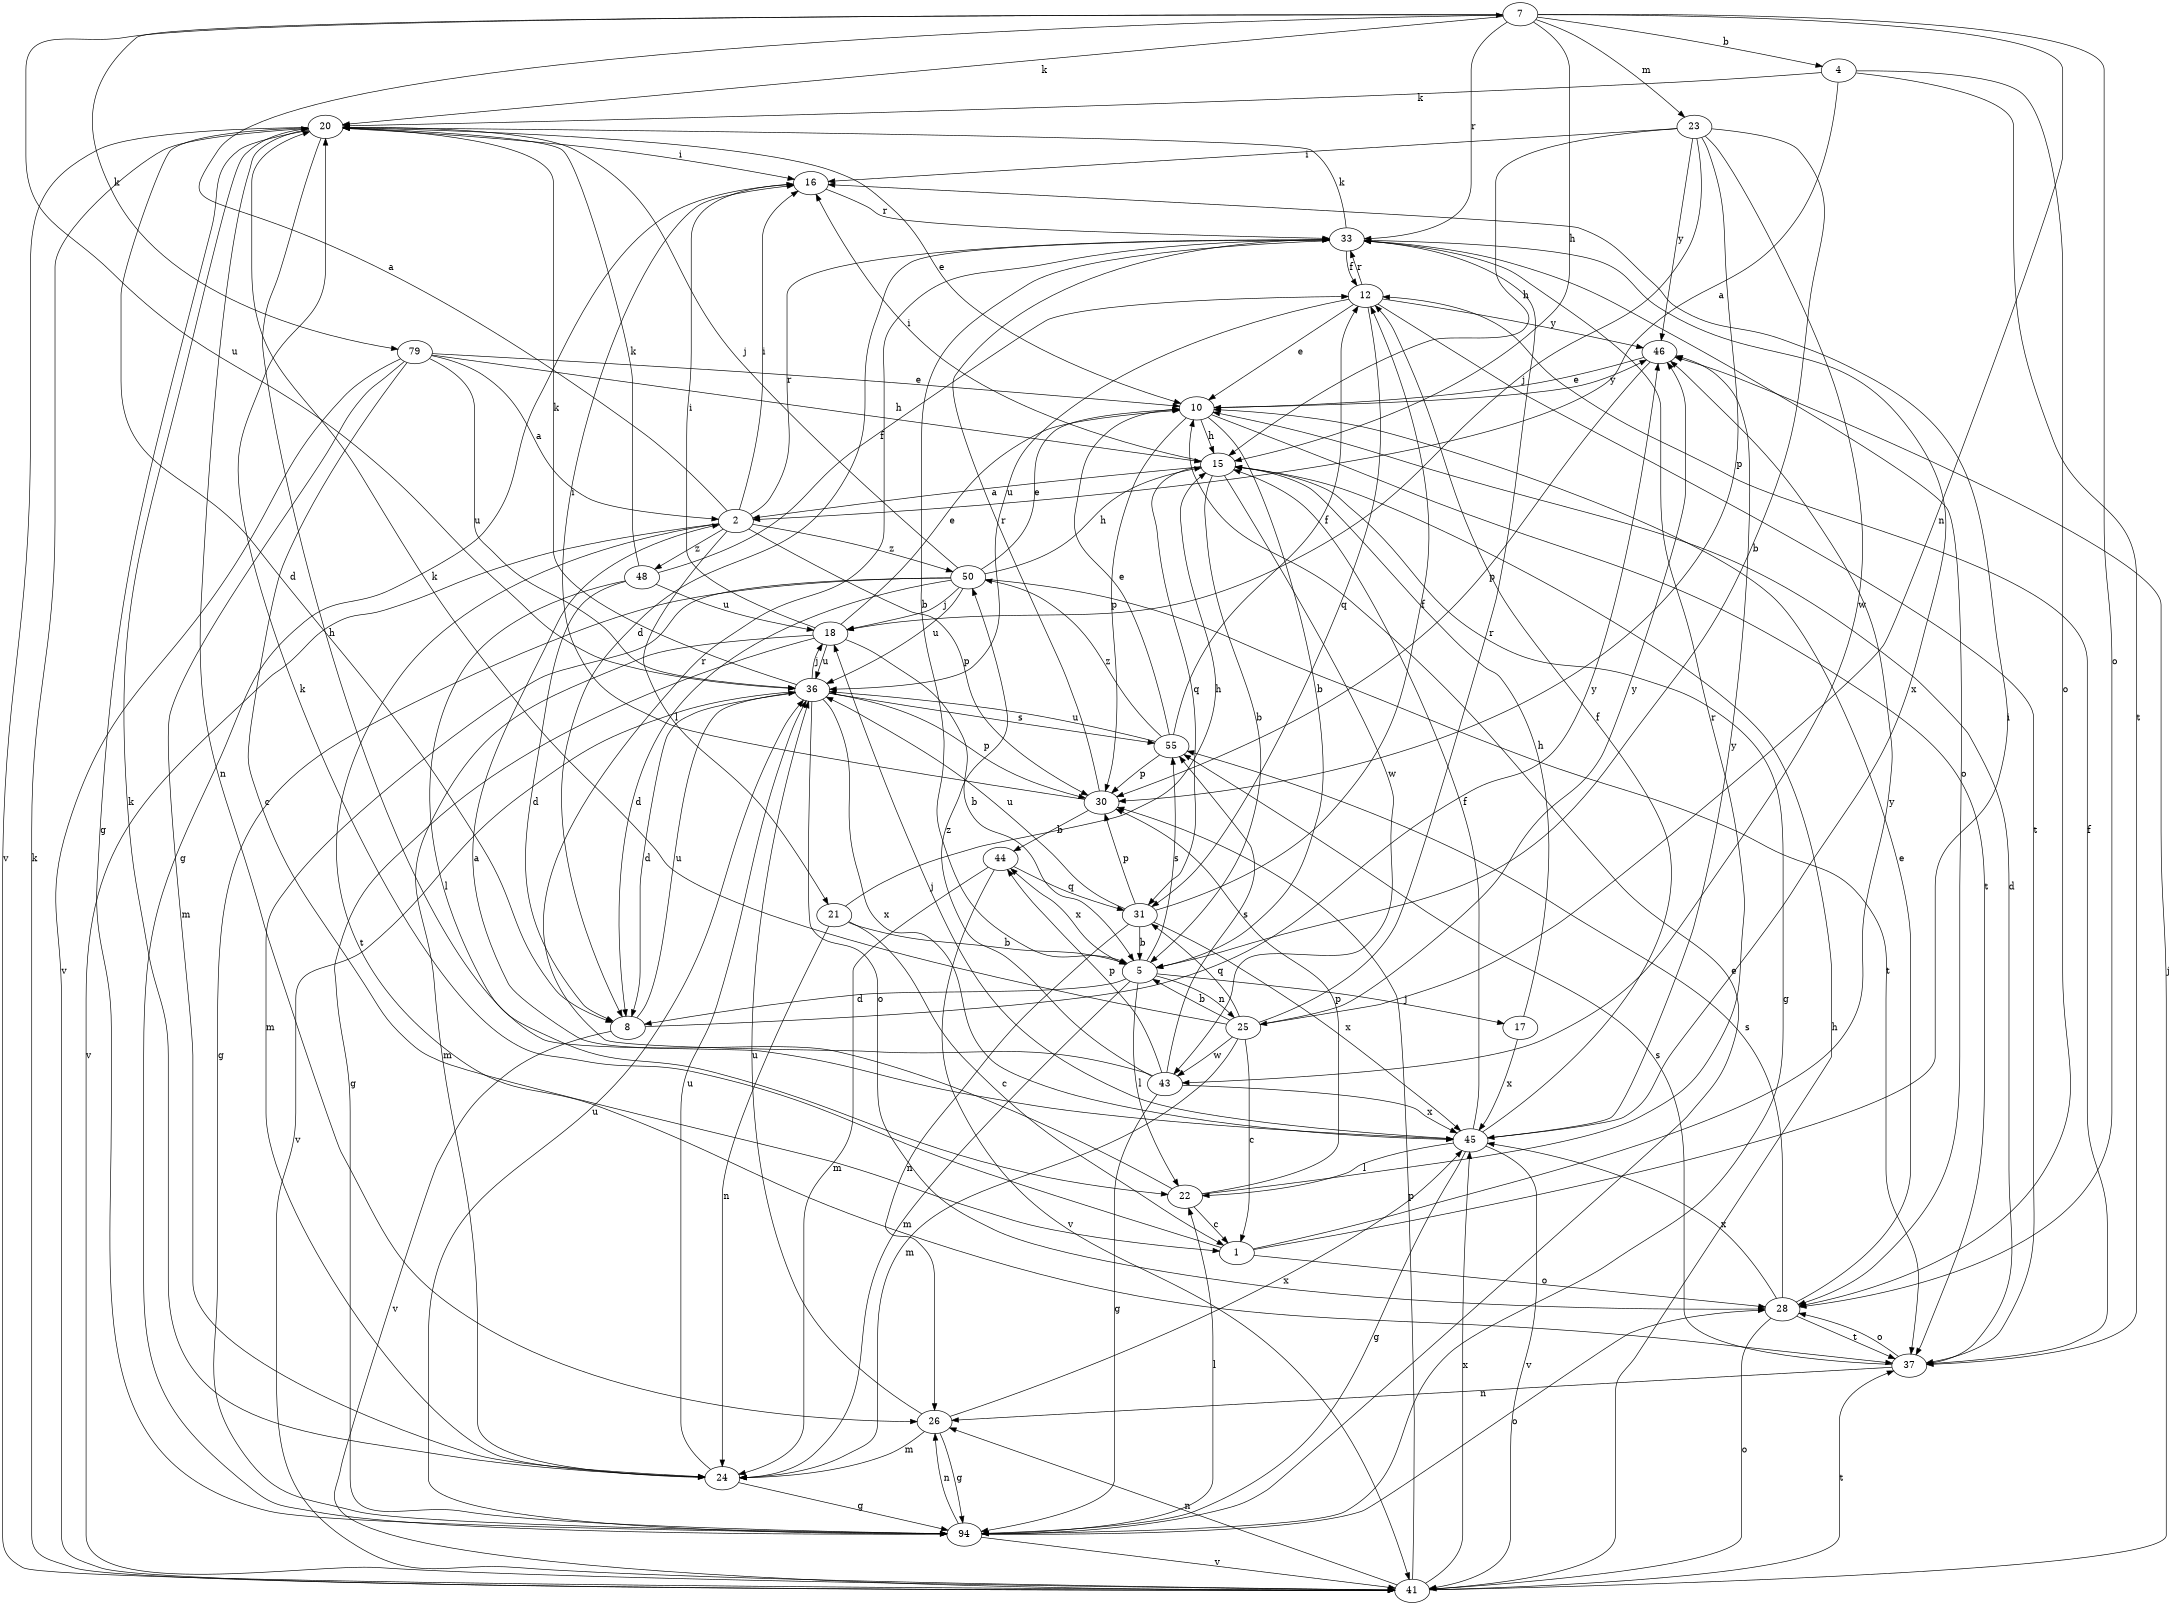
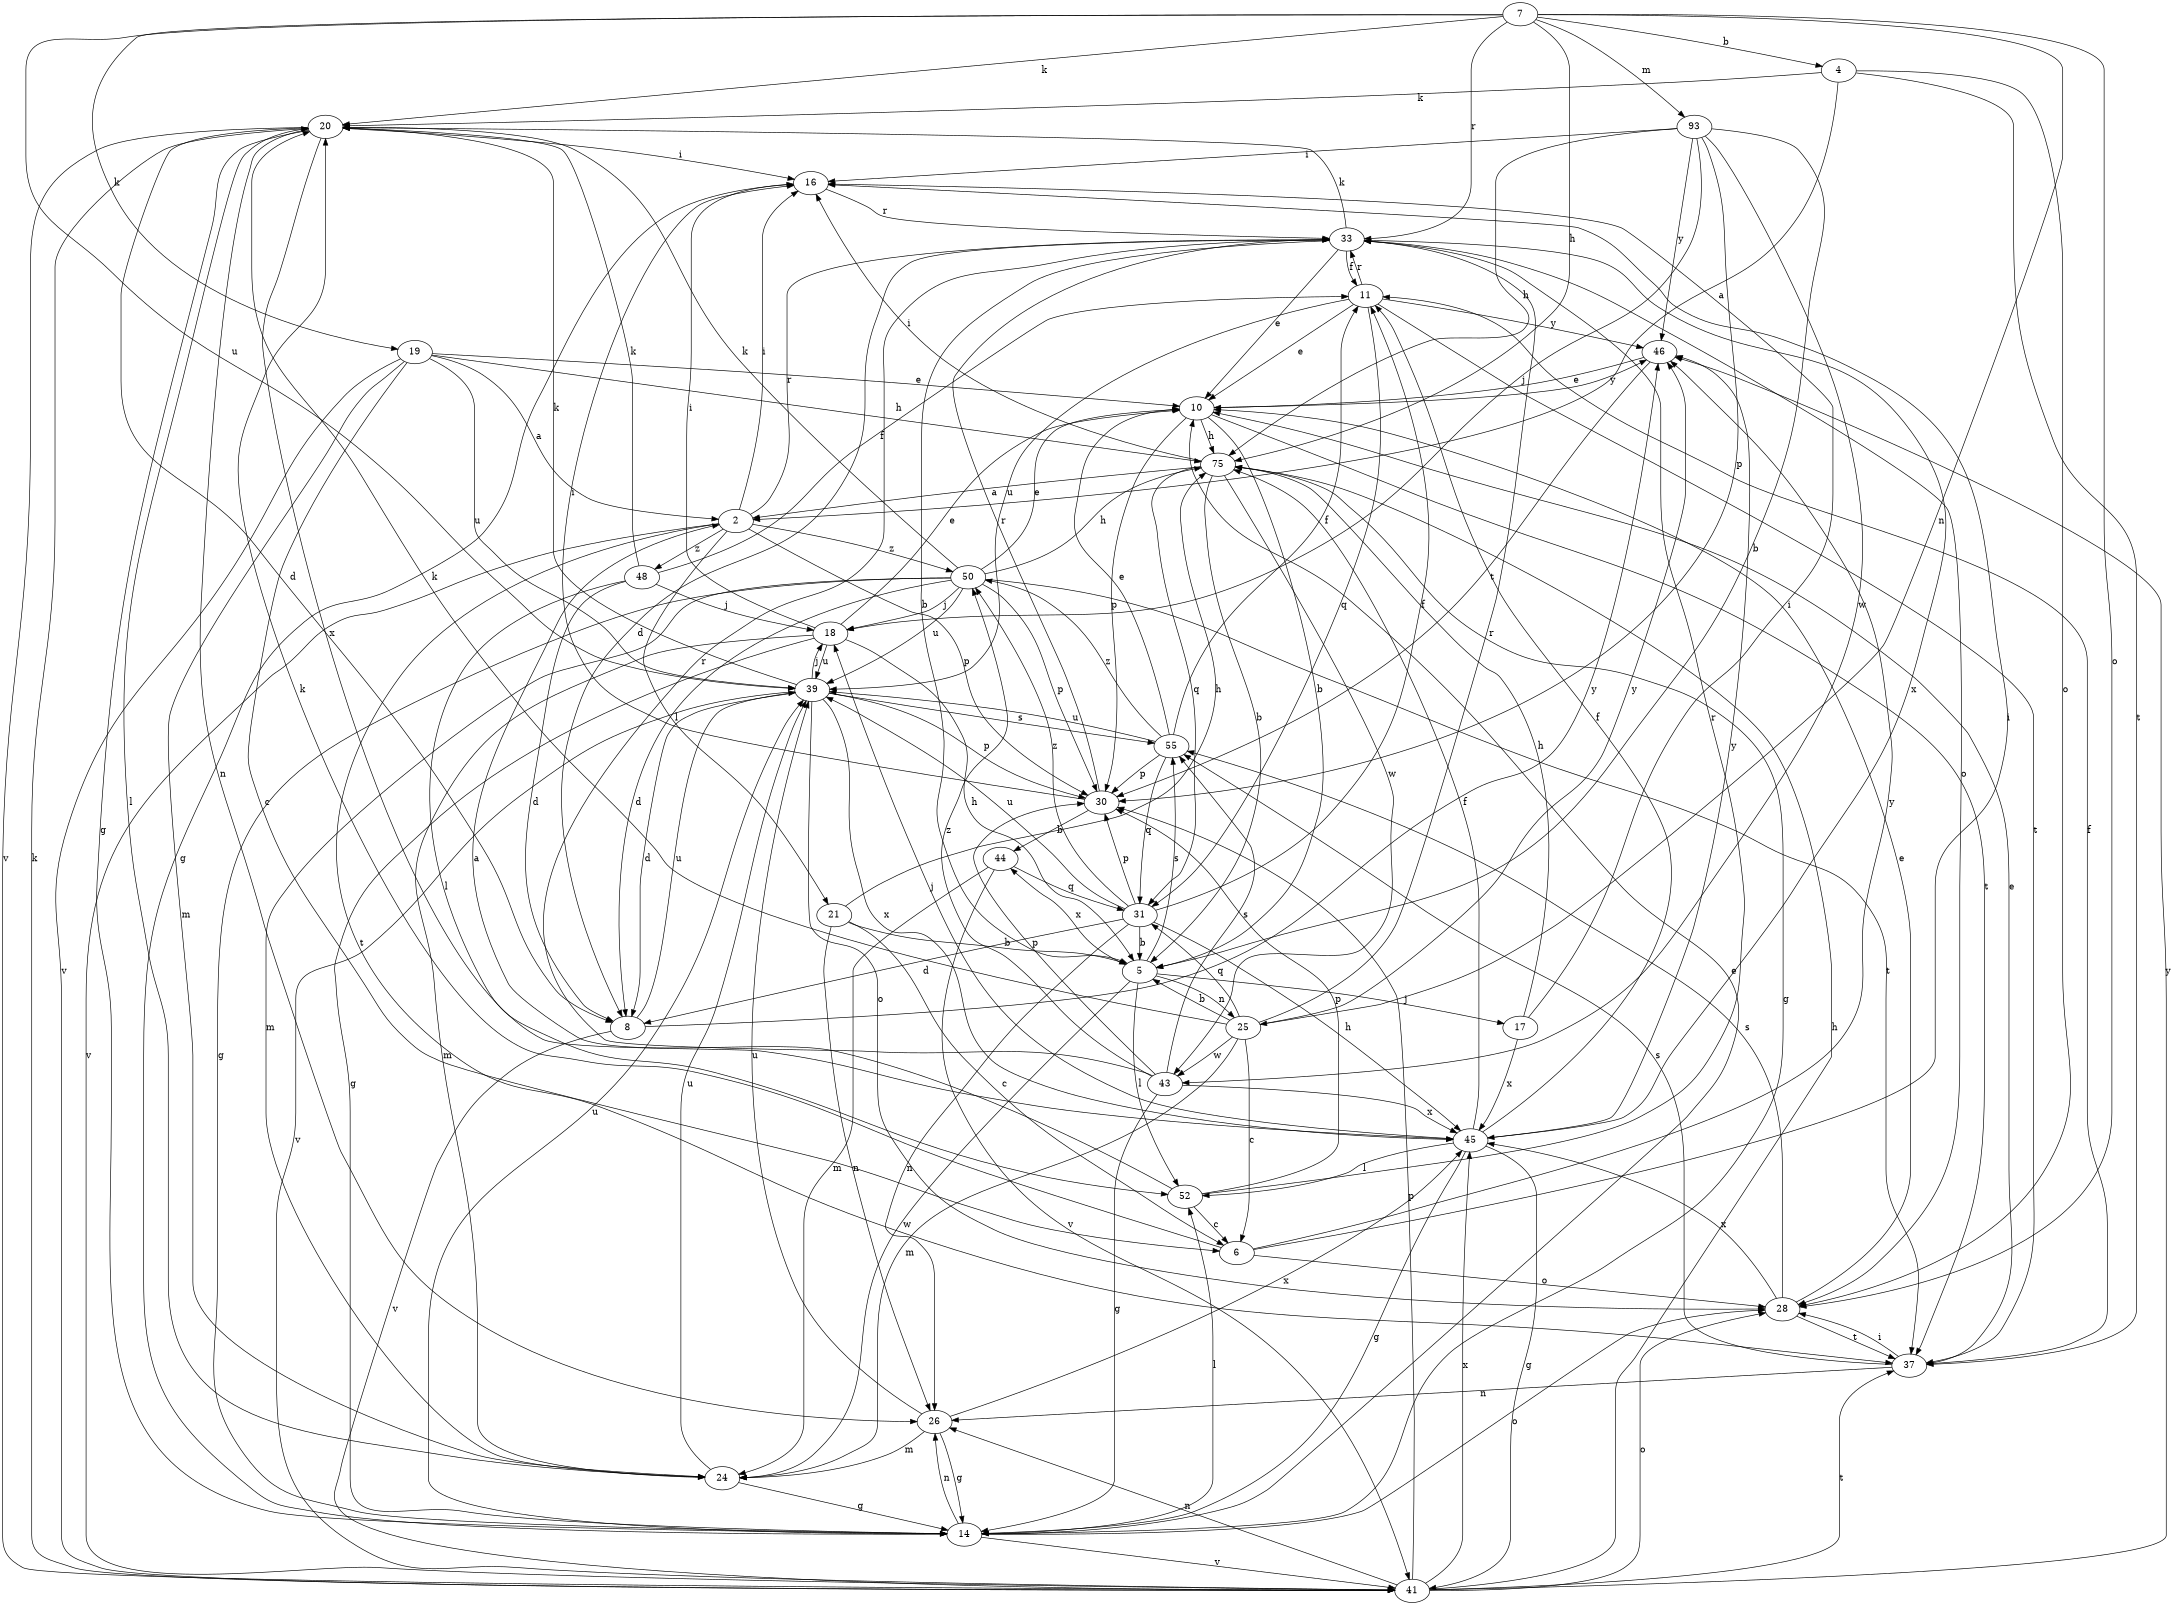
edge "2" -> "7": removed, label "a"
node "23": label "23" -> "93"
edge "20" -> "10": now "33" -> "10"
edge "17" -> "16": added, label "i"
node "12": label "12" -> "11"
node "79": label "79" -> "19"
edge "50" -> "20": label "j" -> "k"
node "15": label "15" -> "75"
edge "46" -> "30": label "p" -> "t"
edge "48" -> "18": label "u" -> "j"
edge "20" -> "45": label "h" -> "x"
edge "50" -> "30": added, label "p"
node "36": label "36" -> "39"
edge "31" -> "50": added, label "z"
edge "24" -> "20": label "k" -> "l"
edge "18" -> "5": label "b" -> "h"
edge "55" -> "31": added, label "q"
edge "37" -> "10": label "d" -> "e"
edge "43" -> "44": now "43" -> "30"
edge "41" -> "46": label "j" -> "y"
edge "5" -> "8": now "31" -> "8"
edge "31" -> "45": label "x" -> "h"
edge "21" -> "24": now "21" -> "26"
node "22": label "22" -> "52"
edge "5" -> "24": label "m" -> "w"
node "1": label "1" -> "6"
edge "37" -> "28": label "o" -> "i"
edge "45" -> "41": label "v" -> "g"
node "94": label "94" -> "14"
edge "28" -> "41": reversed
